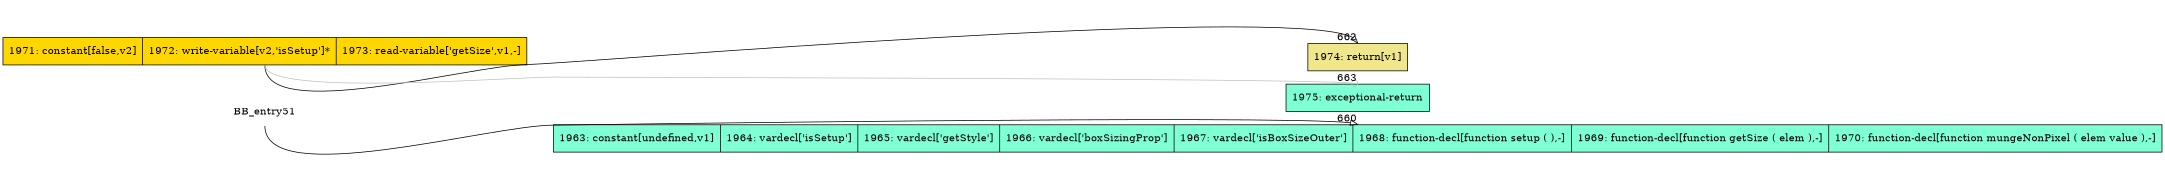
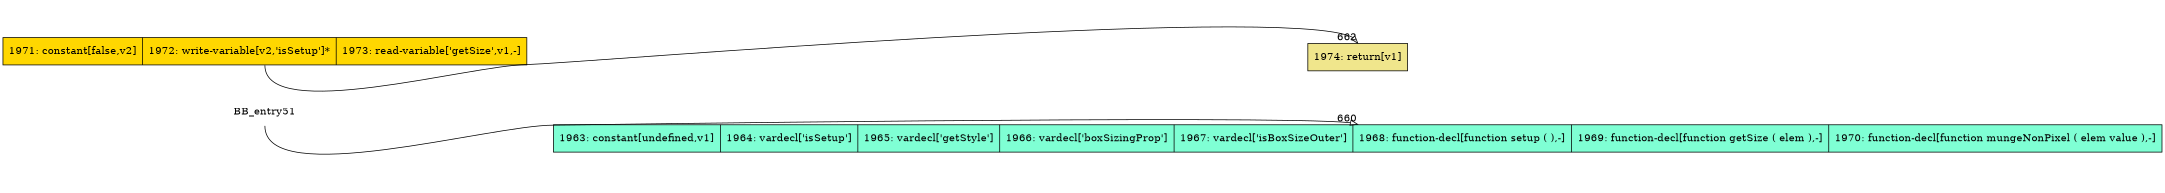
node "1975: exceptional-return": removed
